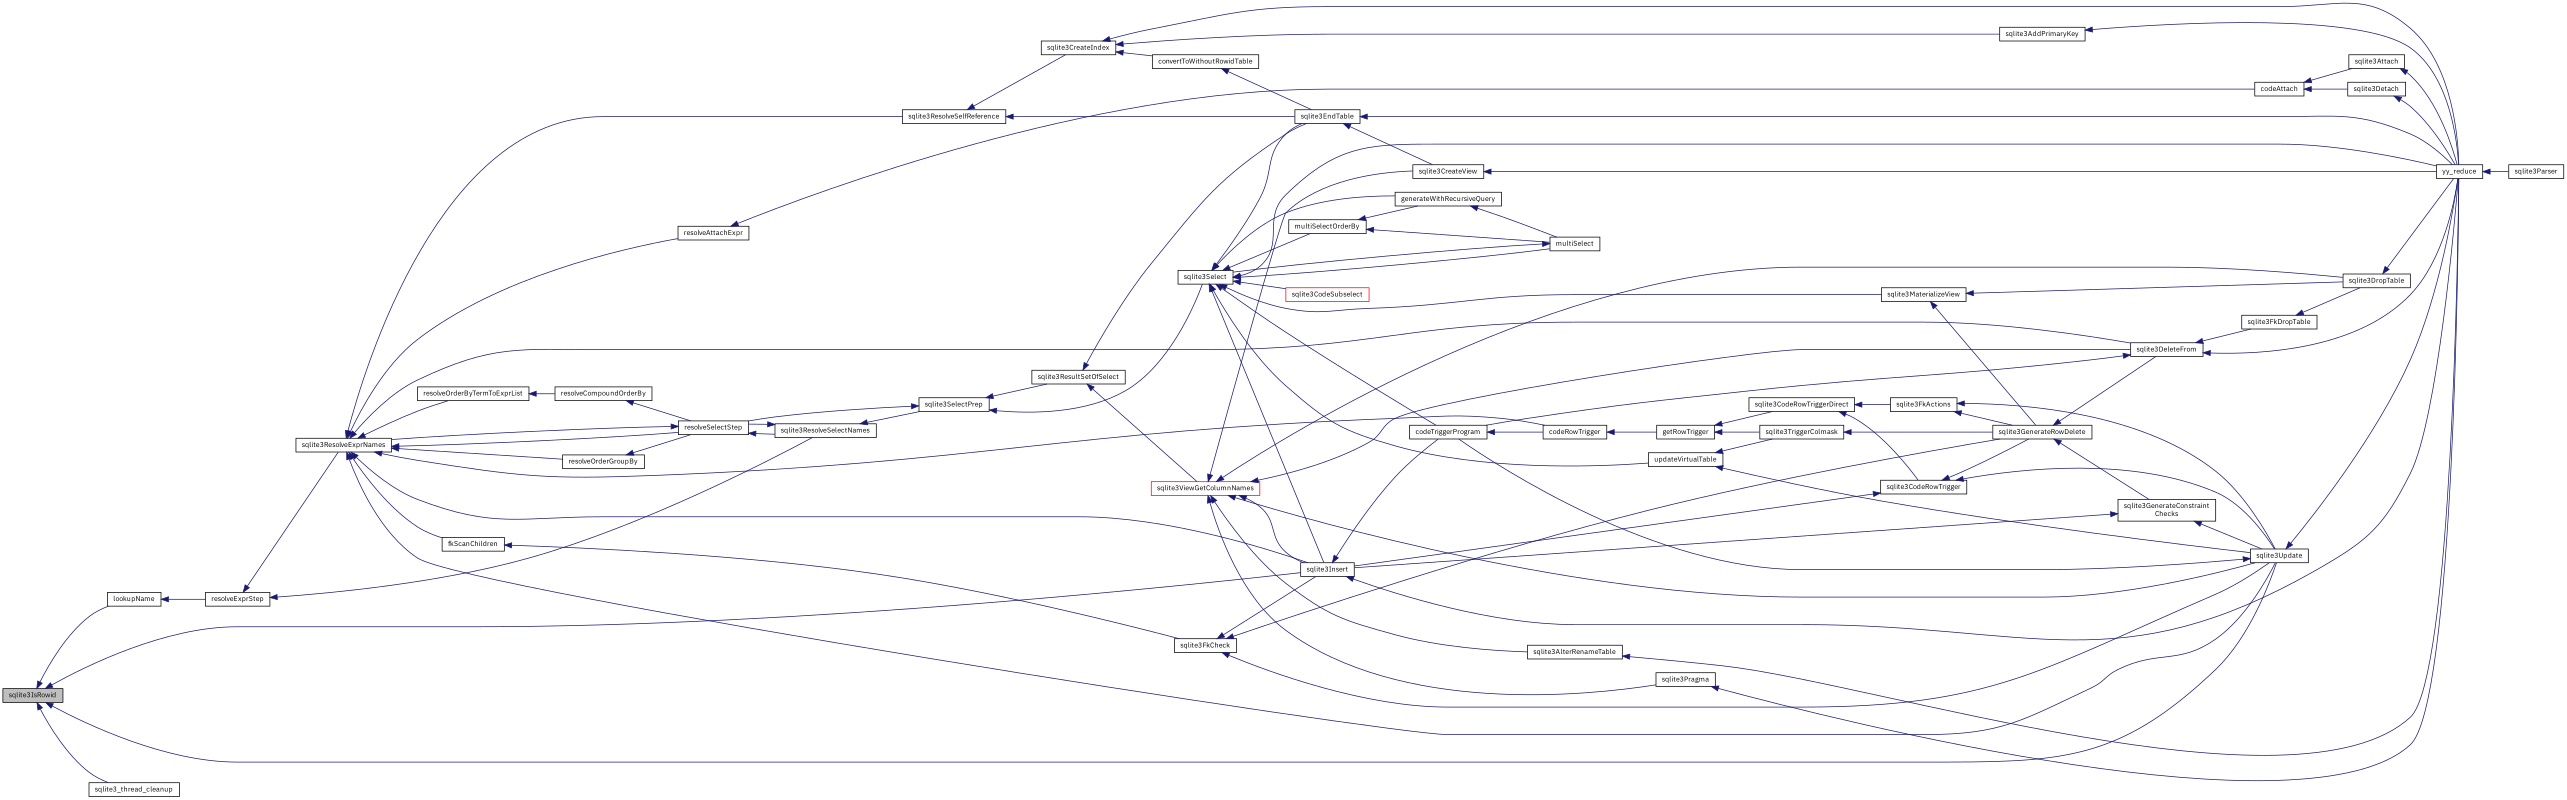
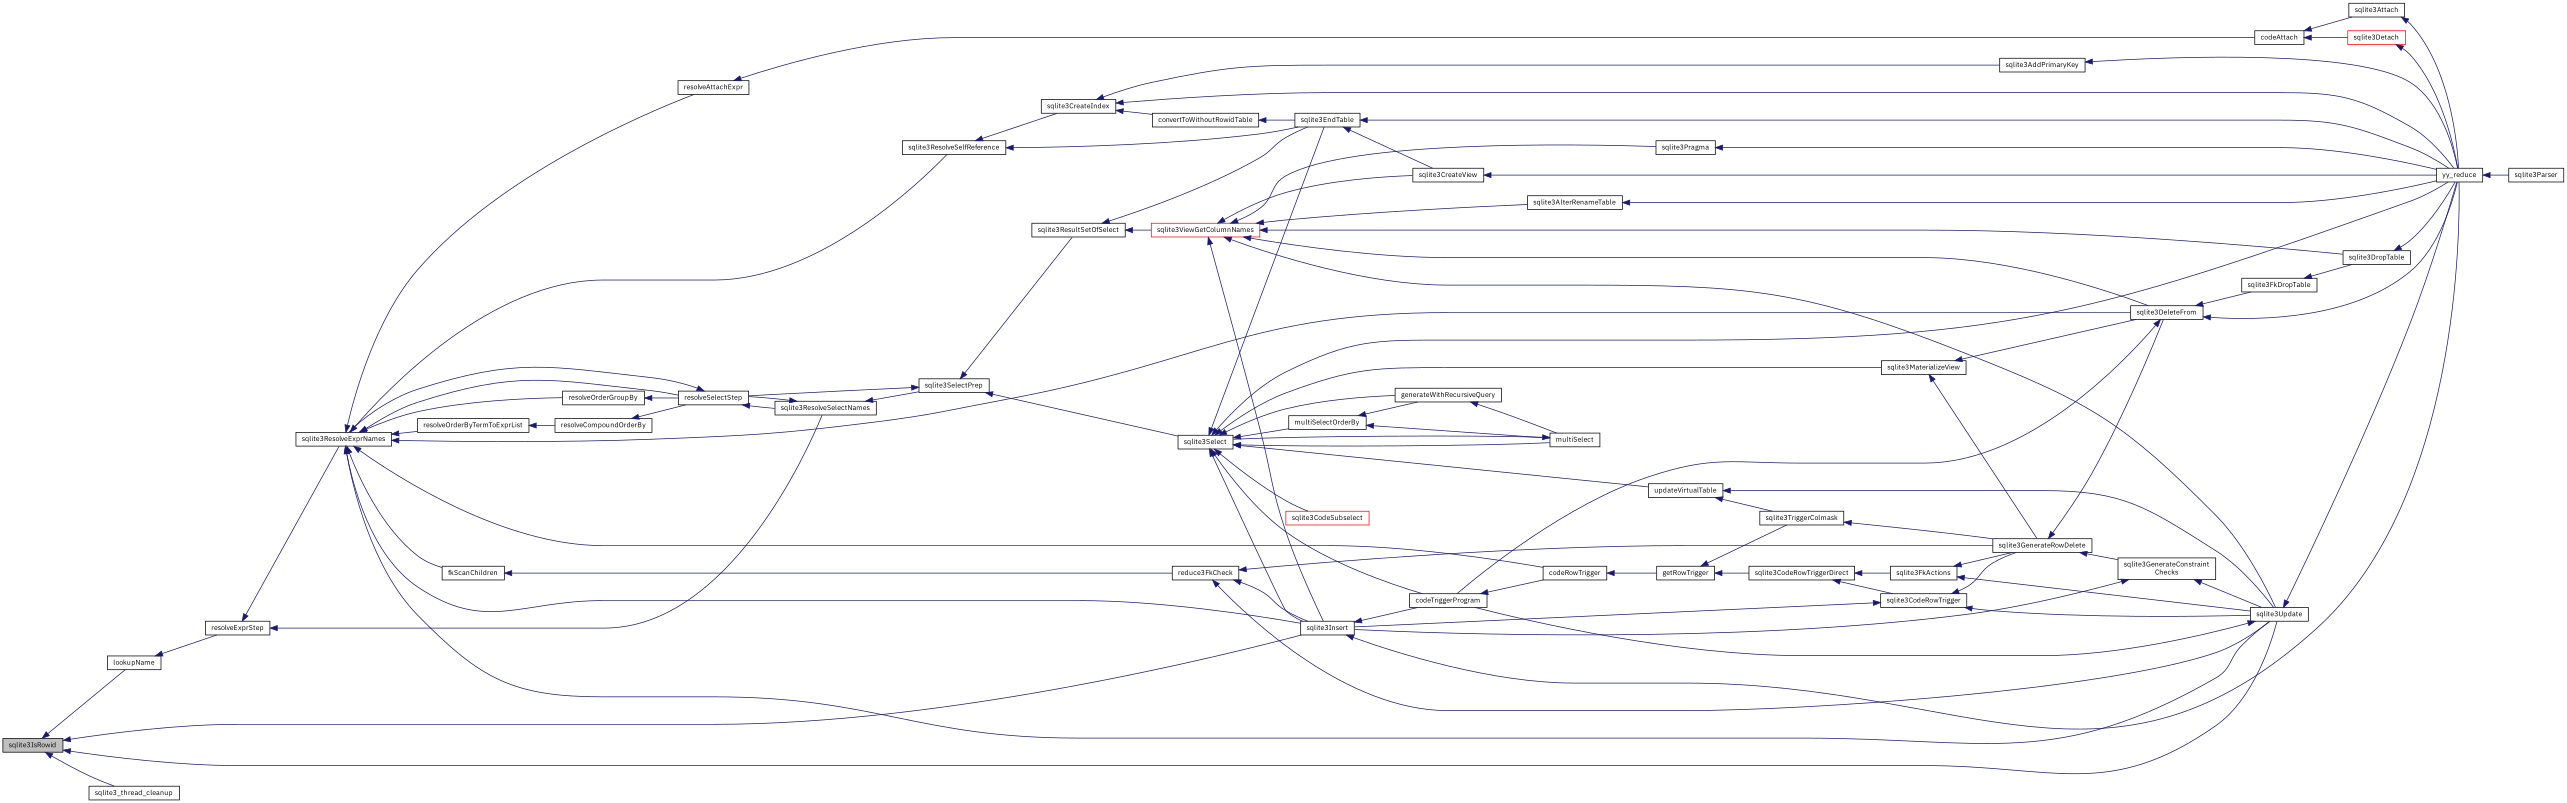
node "sqlite3Detach": color black -> red
edge "sqlite3DropTable" -> "sqlite3MaterializeView": now "sqlite3DeleteFrom" -> "sqlite3MaterializeView"
node "sqlite3FkCheck": label "sqlite3FkCheck" -> "reduce3FkCheck"
